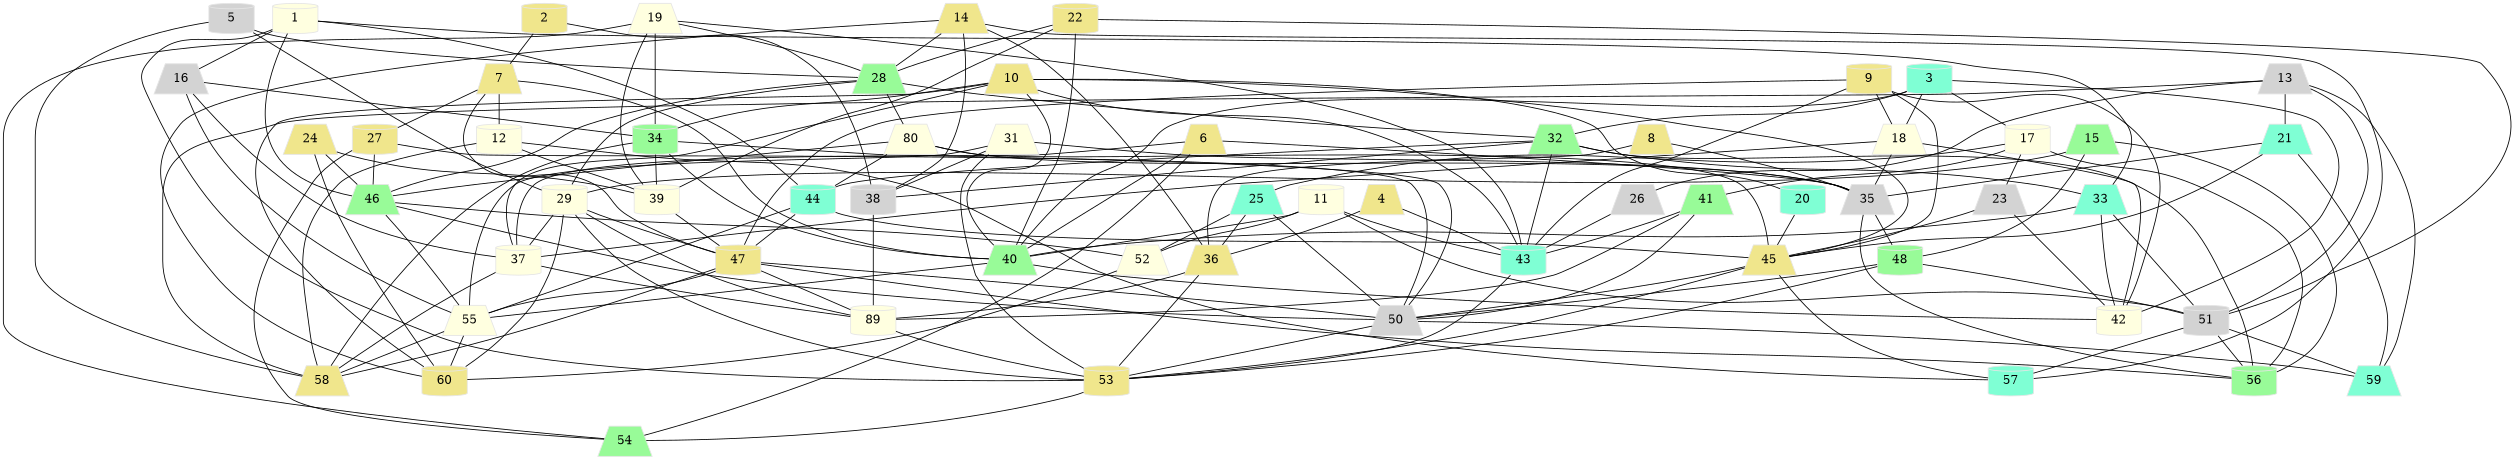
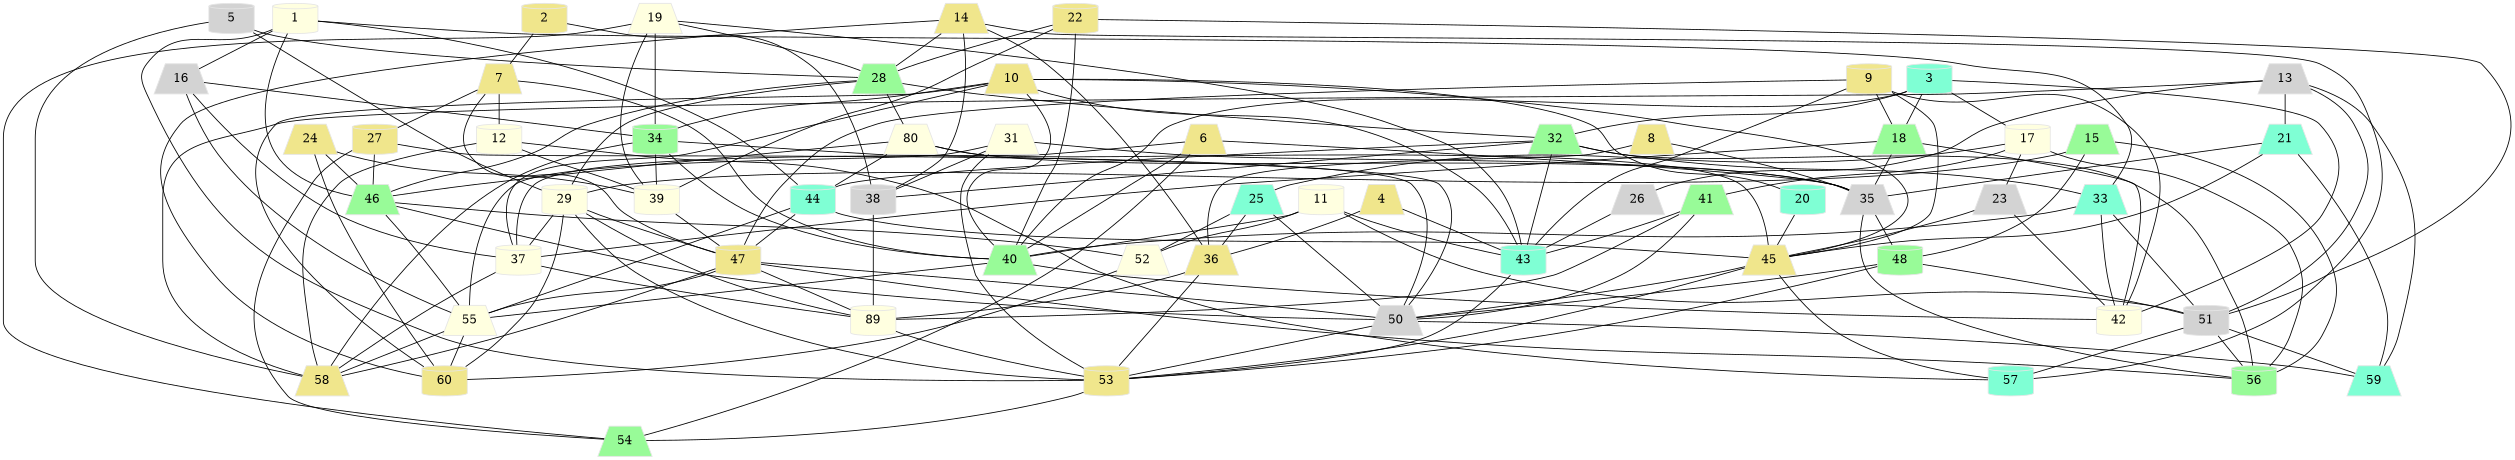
node "18": fillcolor lightyellow -> palegreen
